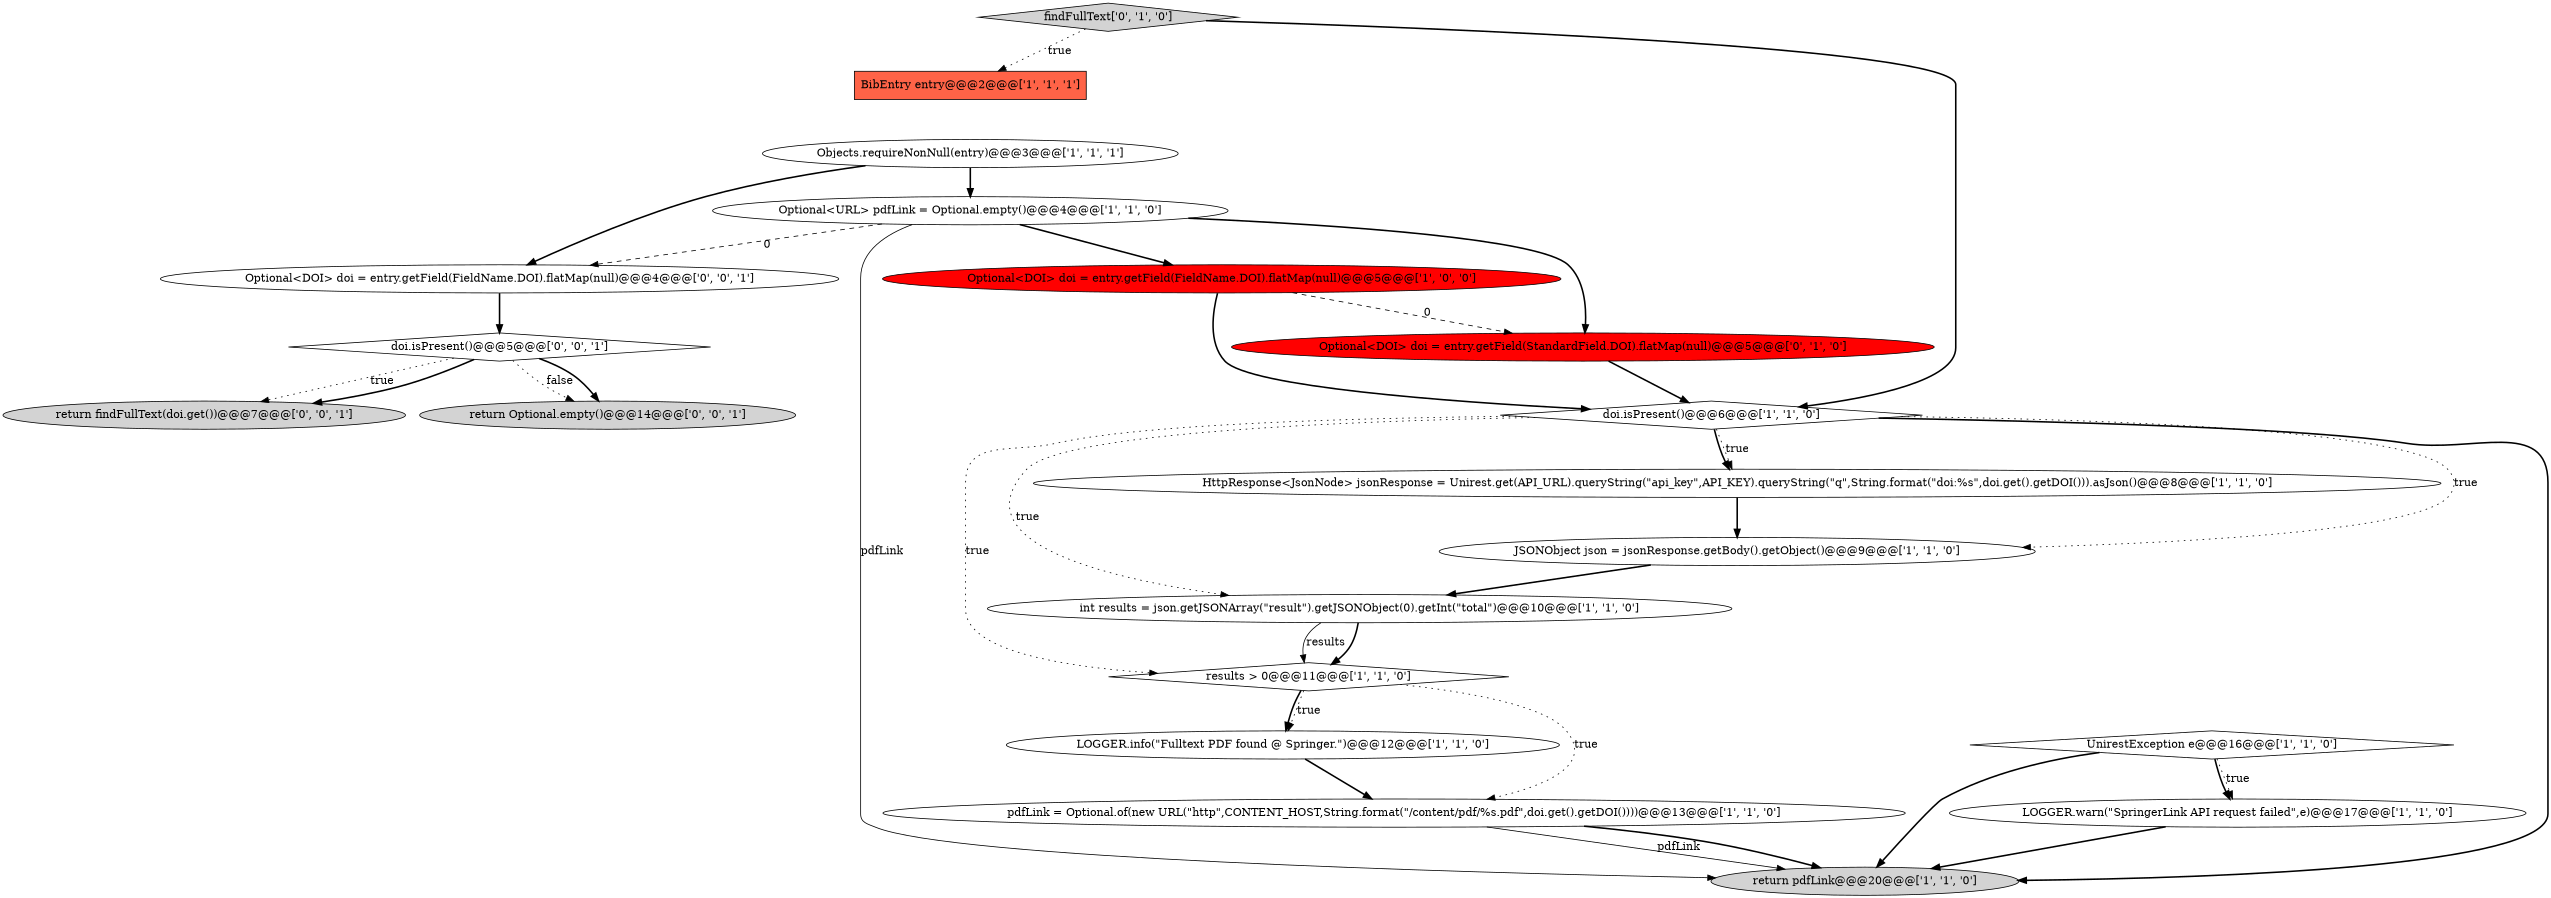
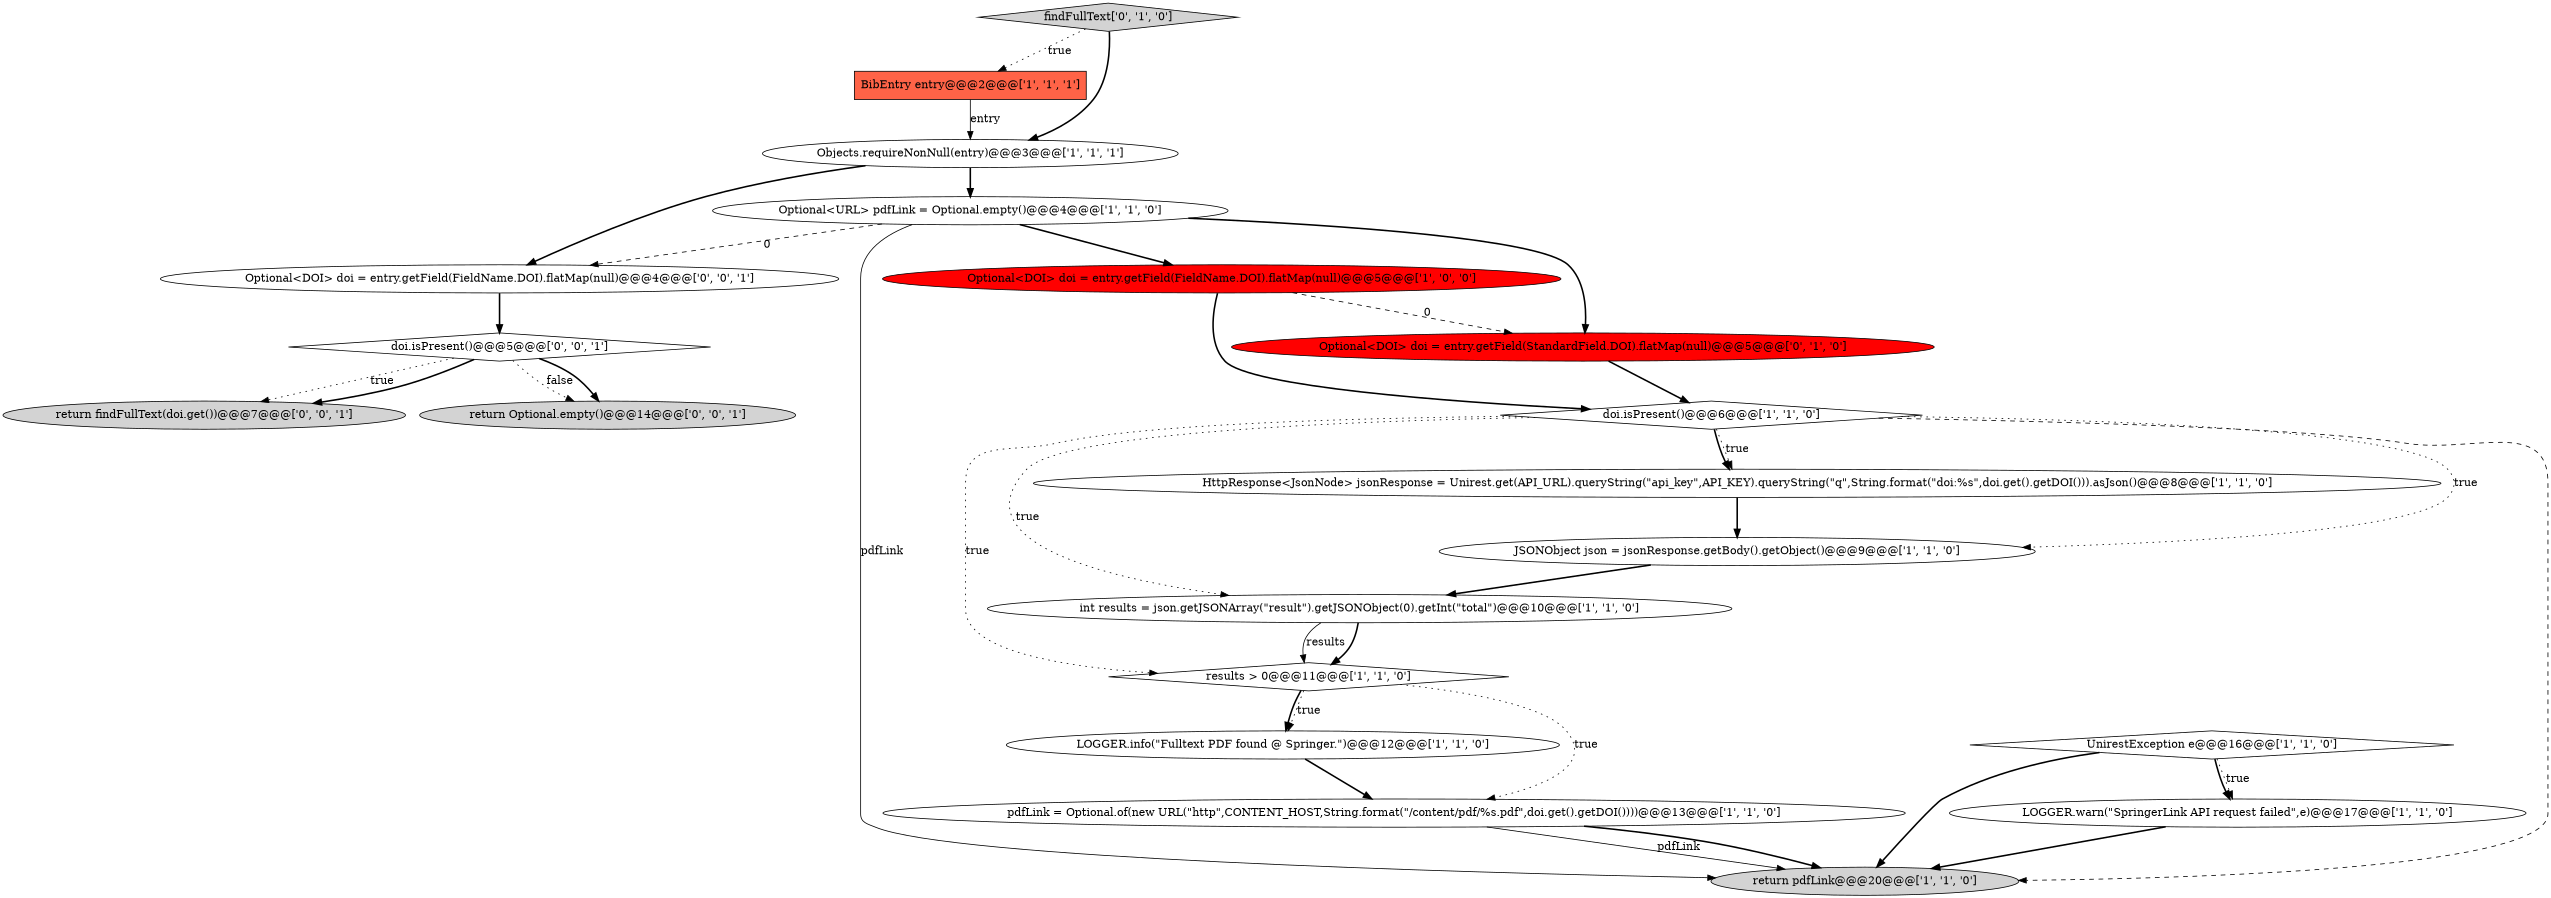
edge "findFullText['0', '1', '0']" -> "doi.isPresent()@@@6@@@['1', '1', '0']": now "findFullText['0', '1', '0']" -> "Objects.requireNonNull(entry)@@@3@@@['1', '1', '1']"
edge "BibEntry entry@@@2@@@['1', '1', '1']" -> "Objects.requireNonNull(entry)@@@3@@@['1', '1', '1']": added, label "entry"
edge "doi.isPresent()@@@6@@@['1', '1', '0']" -> "return pdfLink@@@20@@@['1', '1', '0']": style bold -> dashed
